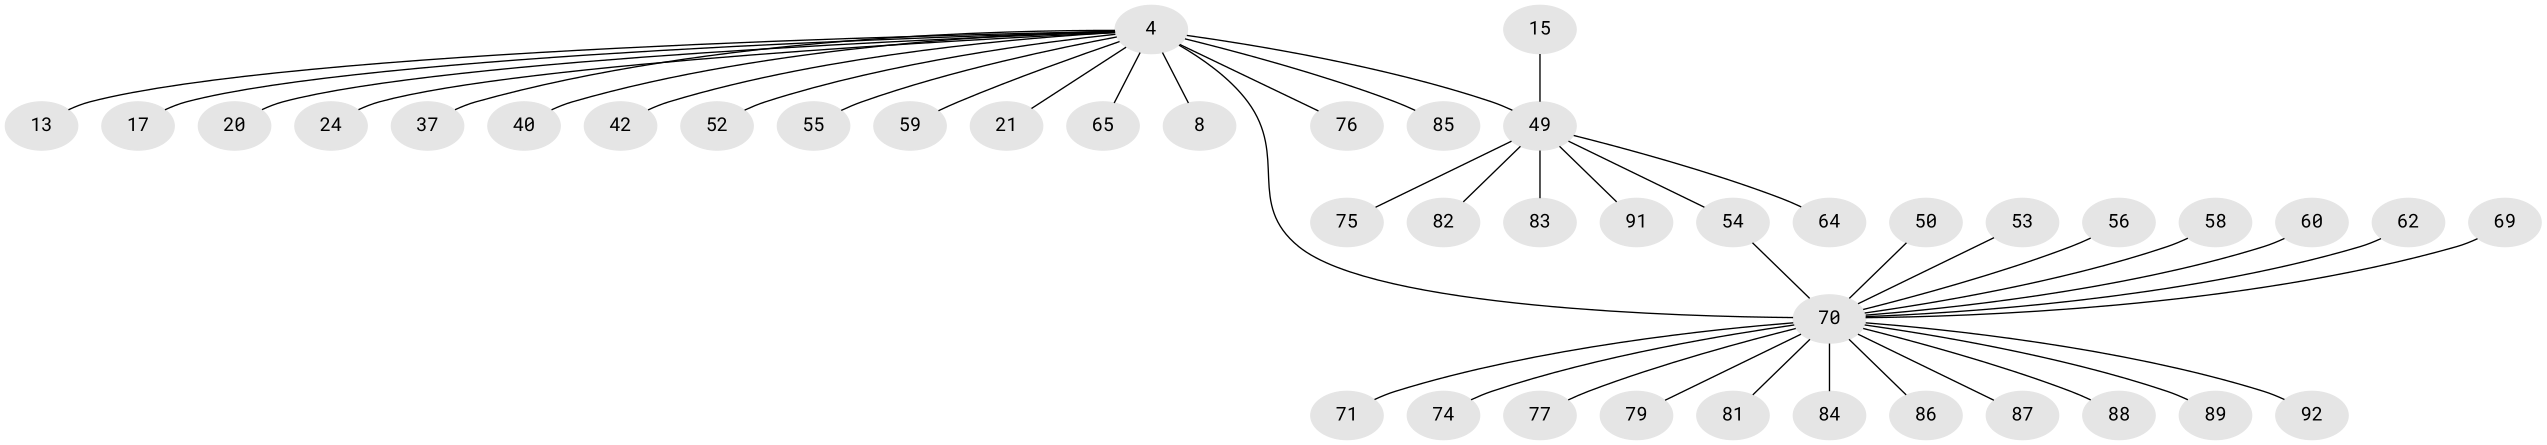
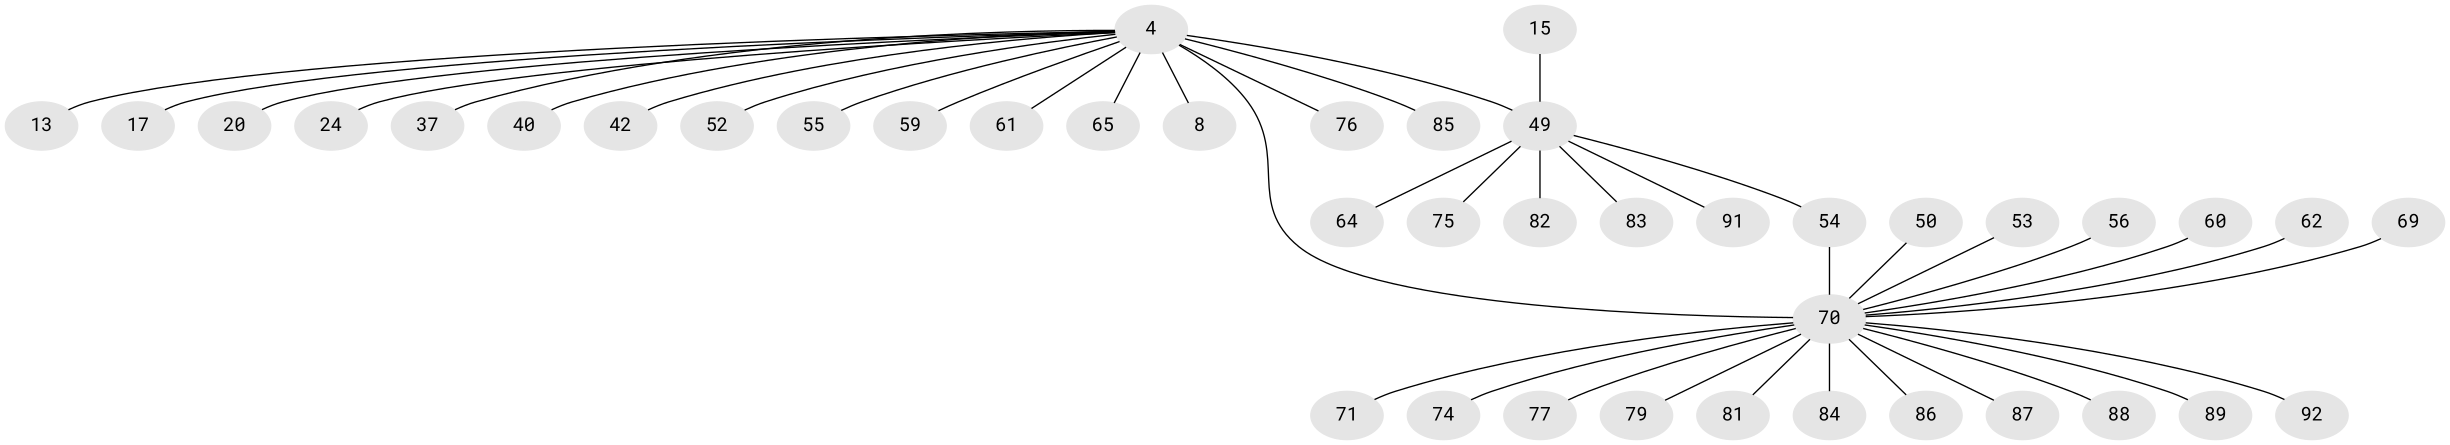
node "21": label "21" -> "61"
node "58": removed
